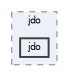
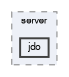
cluster "jdo": label "jdo" -> "server"
